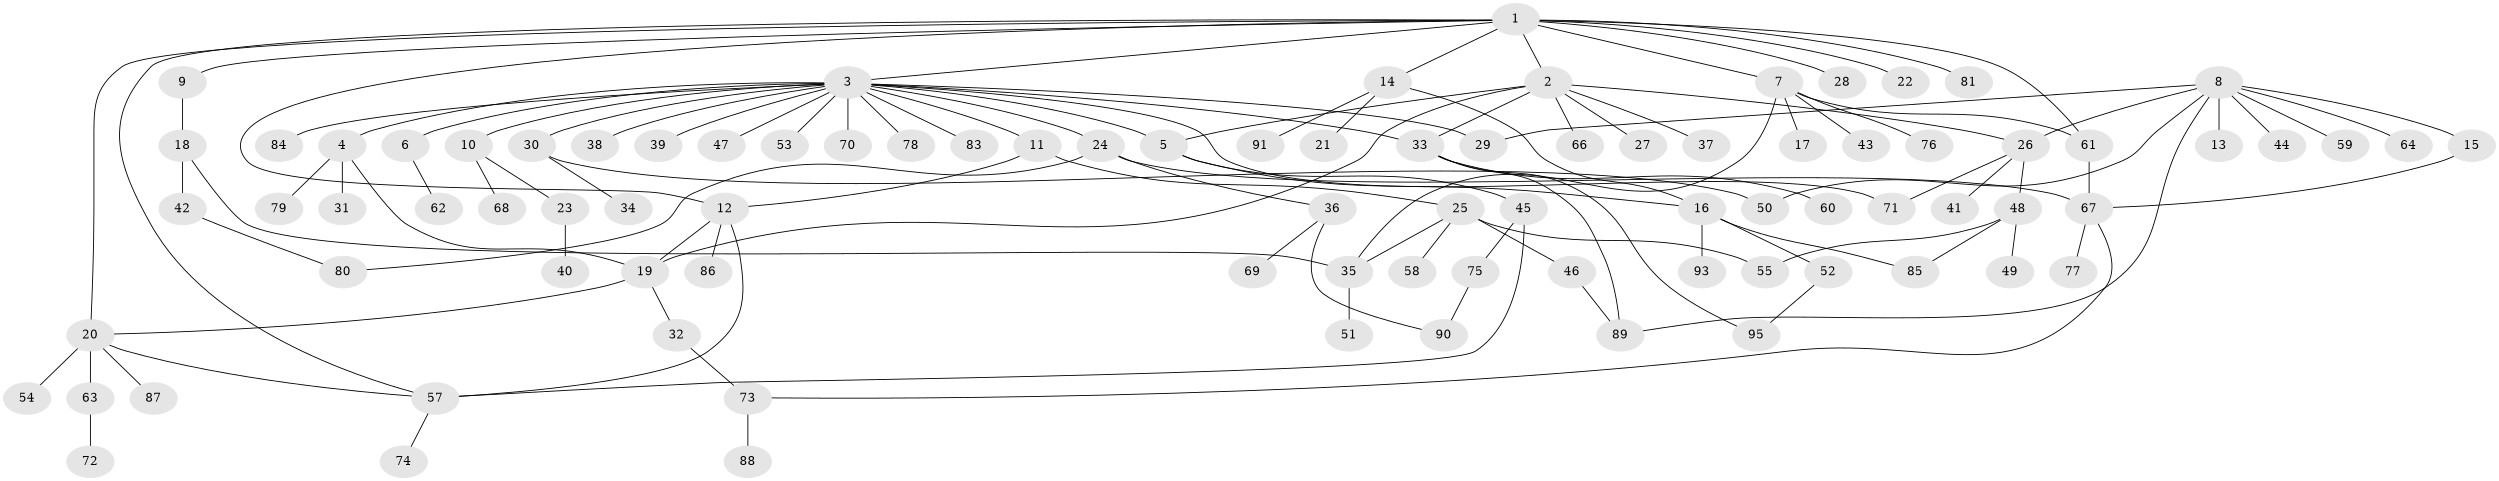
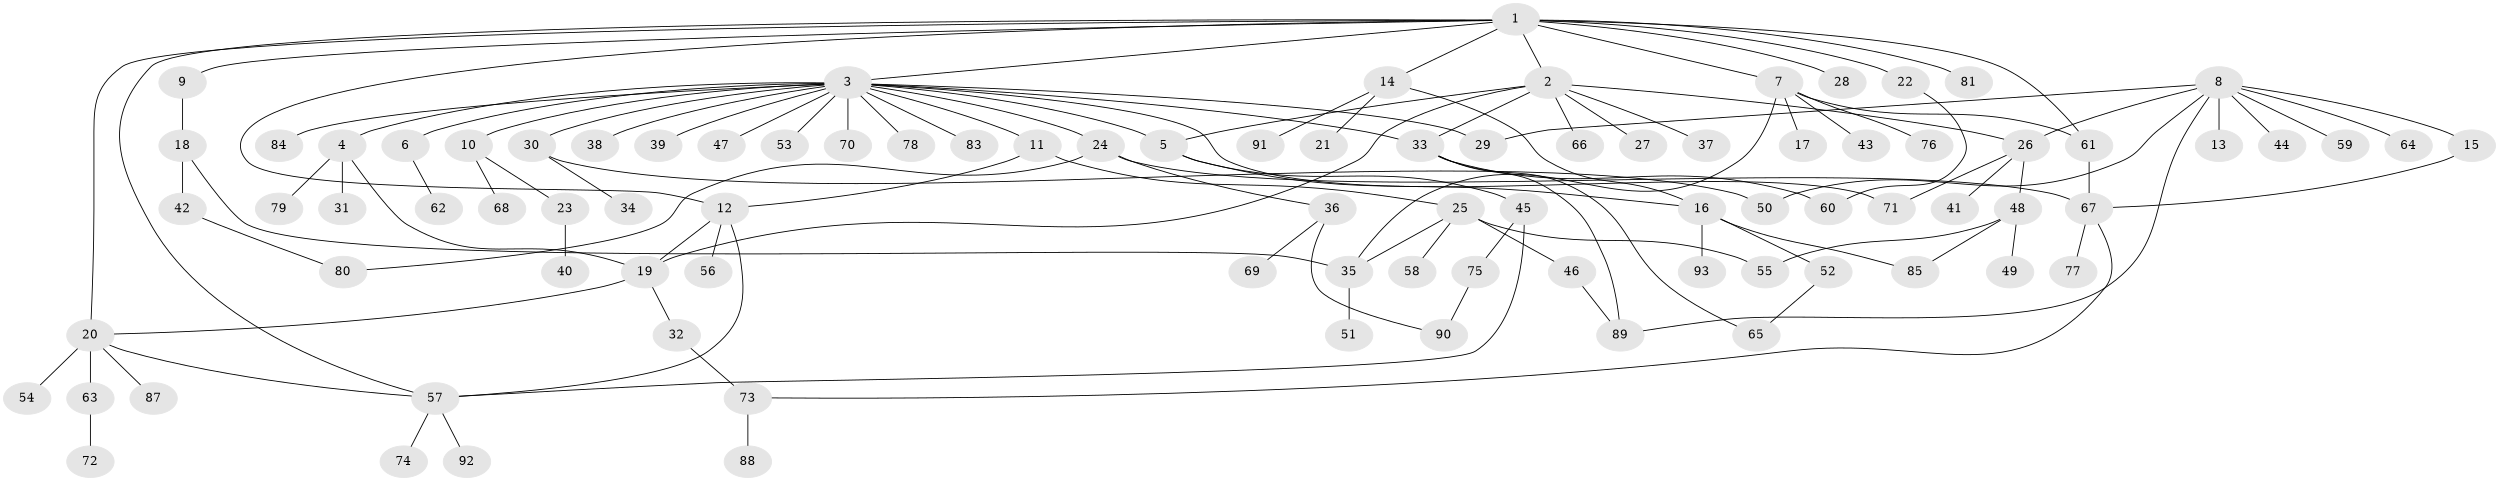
edge "22" -- "60": added
node "86": label "86" -> "56"
node "95": label "95" -> "65"
node "92": added
